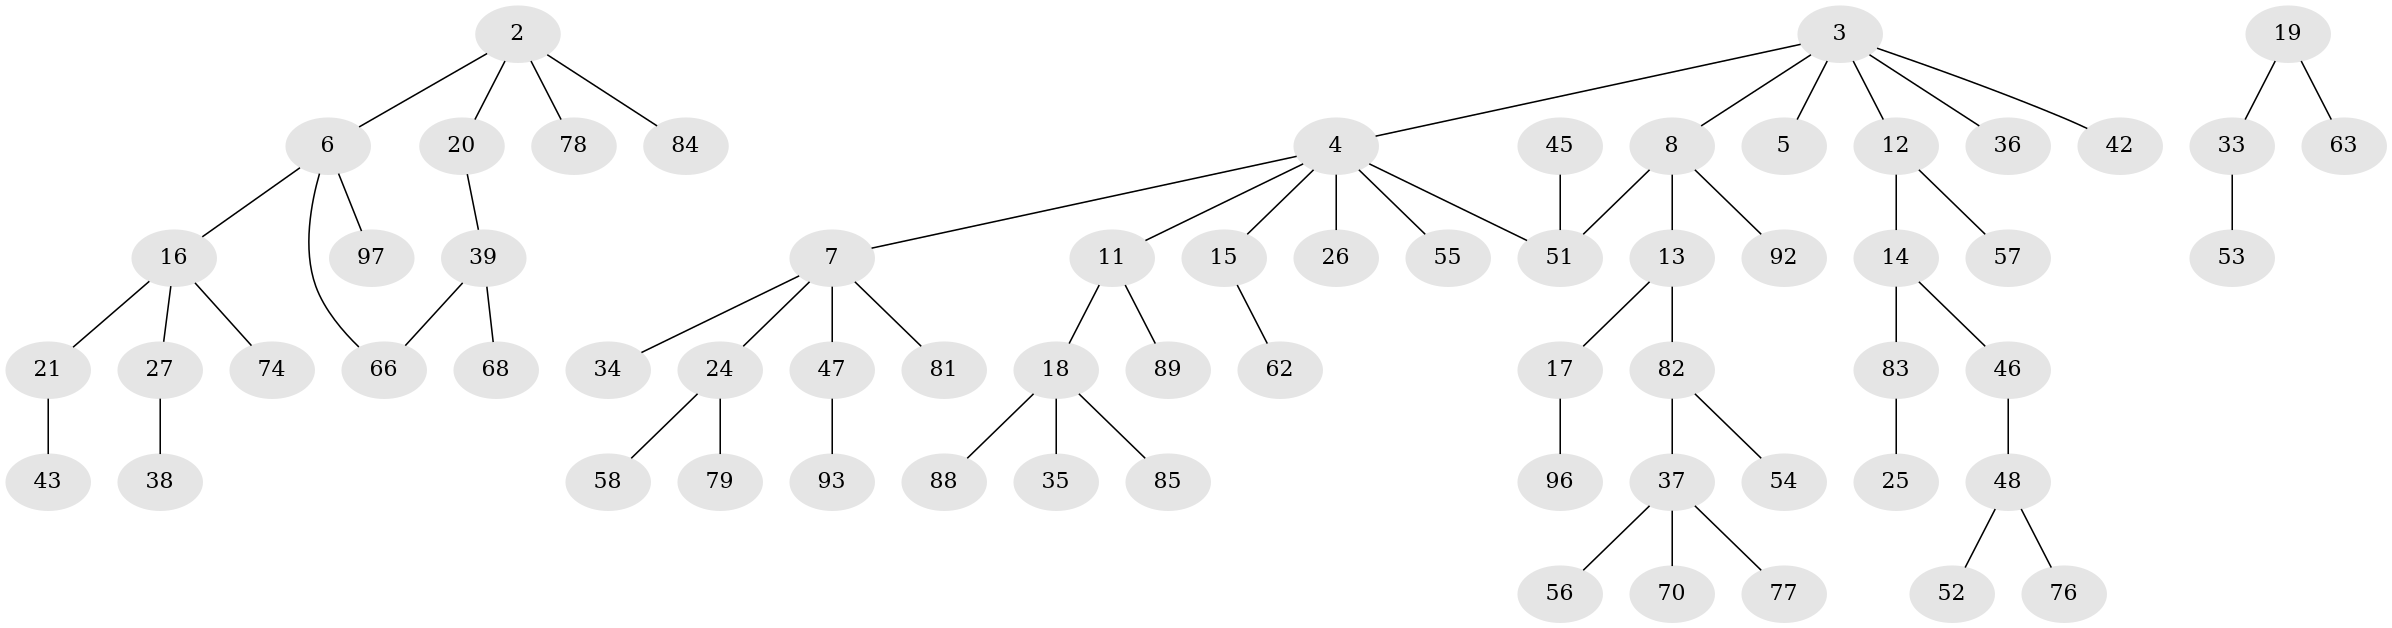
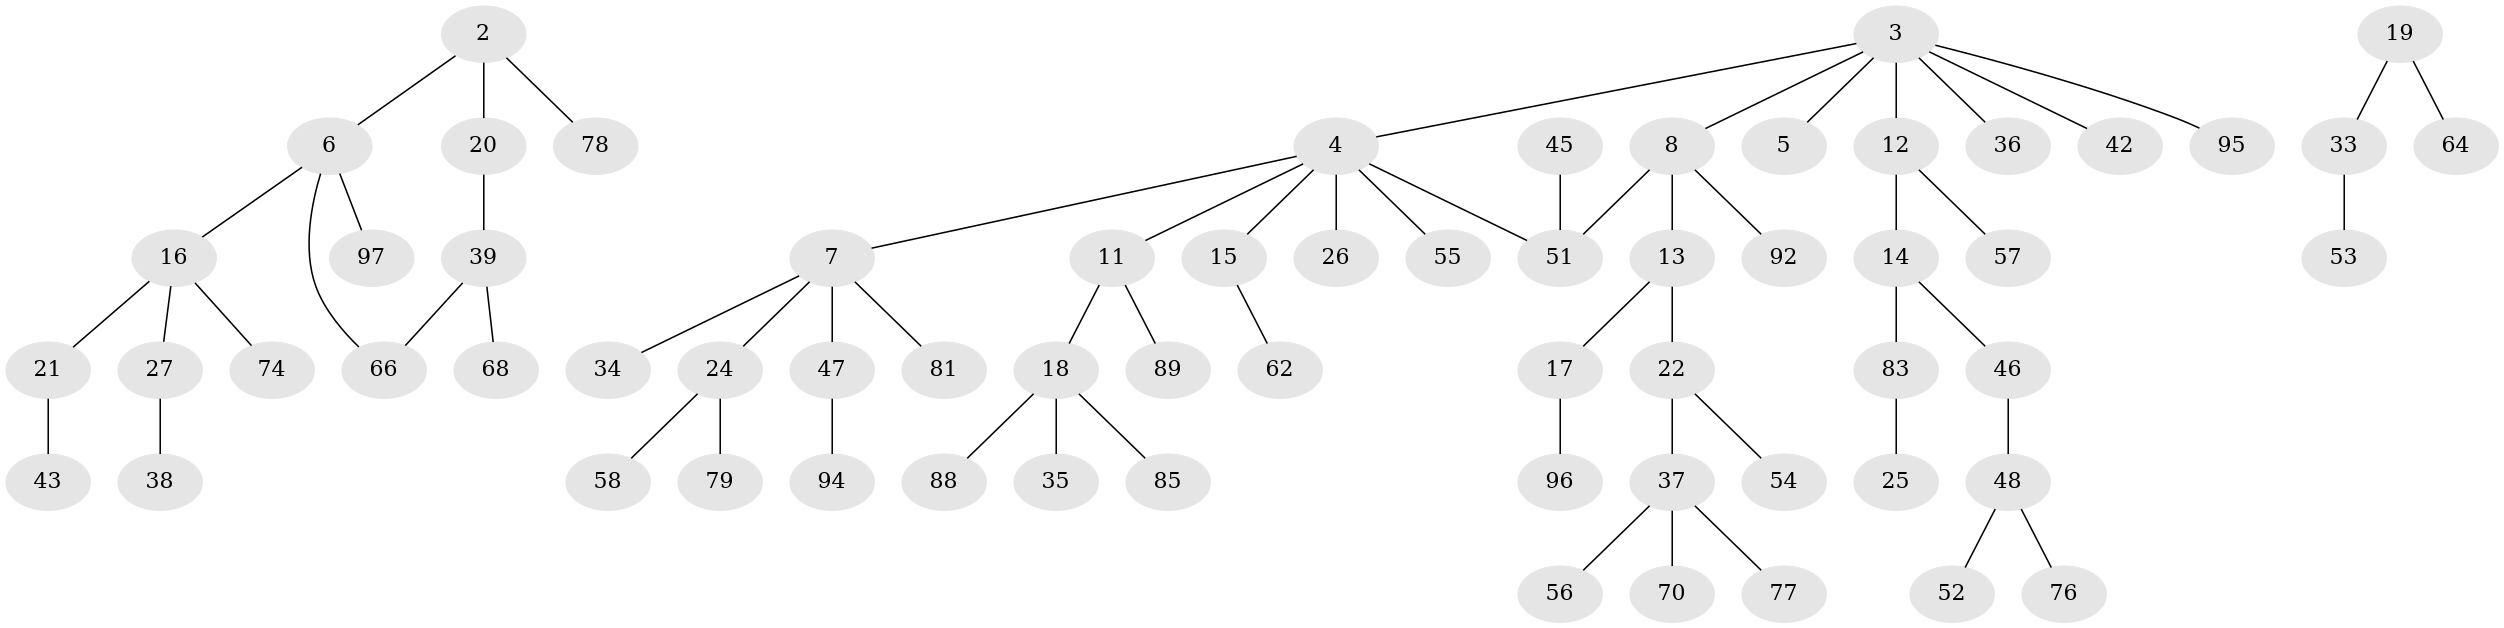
node "84": removed
node "95": added
node "63": label "63" -> "64"
node "82": label "82" -> "22"
node "93": label "93" -> "94"
